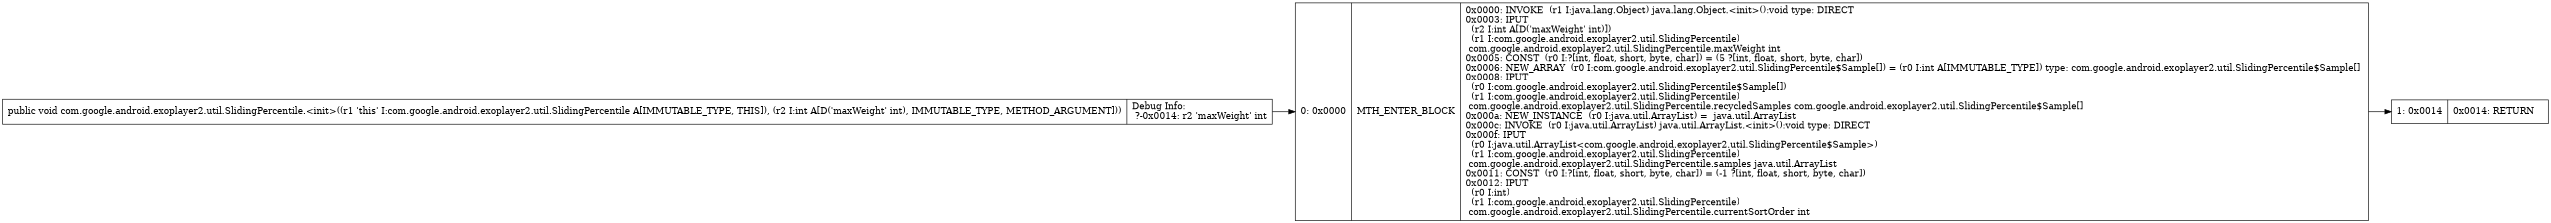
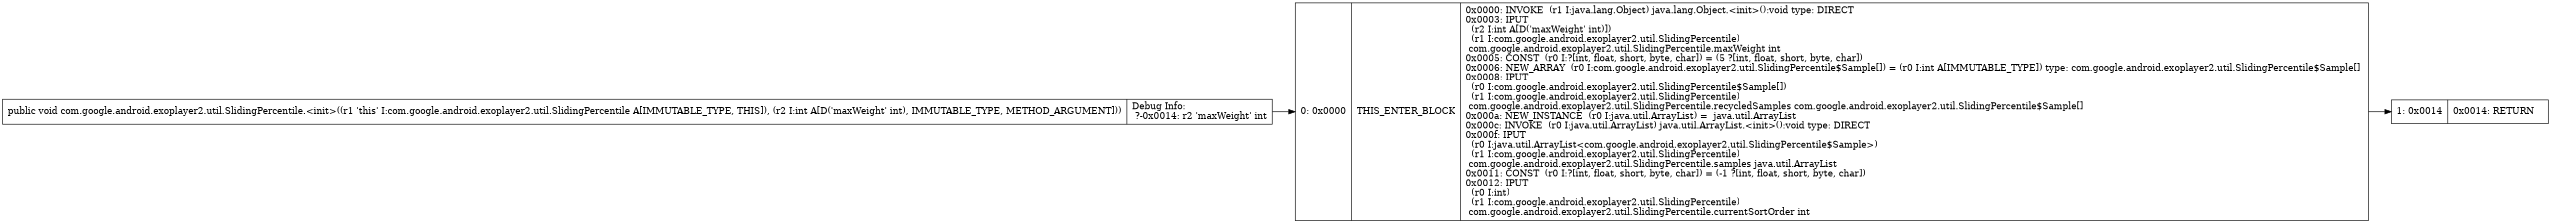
node "0: 0x0000": text "MTH_ENTER_BLOCK" -> "THIS_ENTER_BLOCK"
